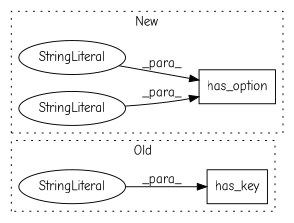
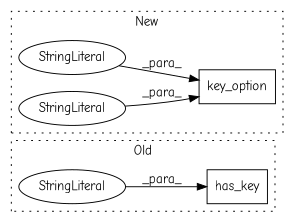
node "has_option": label "has_option" -> "key_option"
